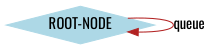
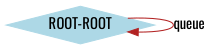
node "ROOT-NODE": label "ROOT-NODE" -> "ROOT-ROOT"
